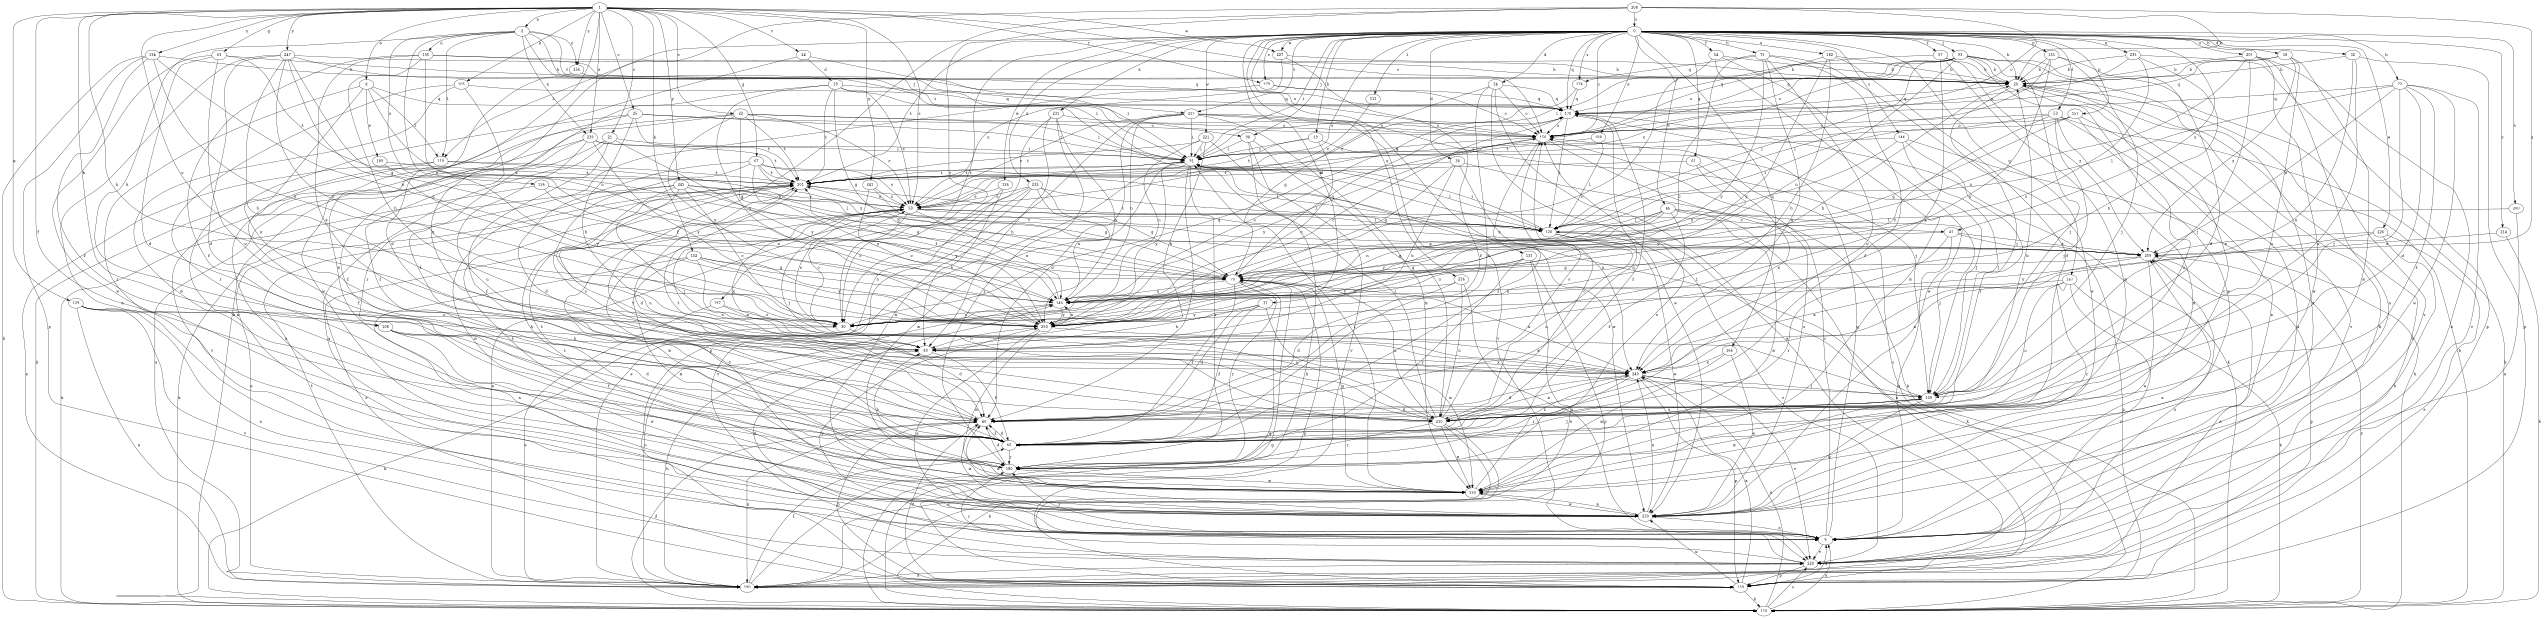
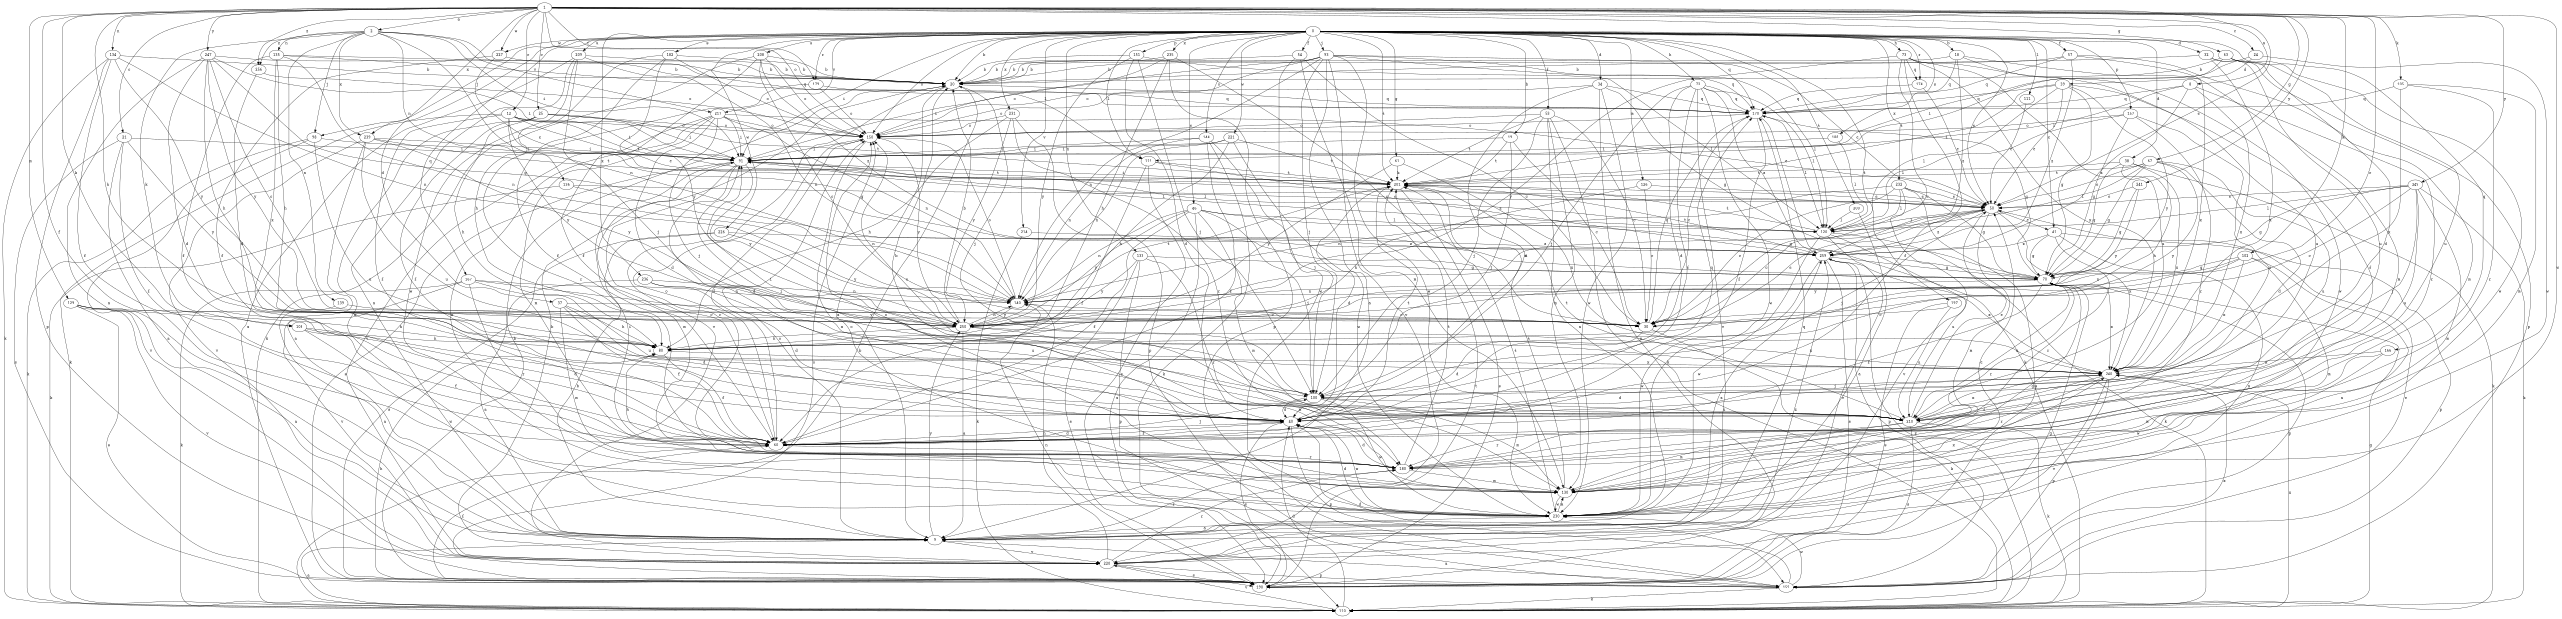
edge "208" -> "0": reversed
node "22": label "22" -> "12"
node "189": removed
edge "67" -> "250": now "67" -> "80"
node "139": added
